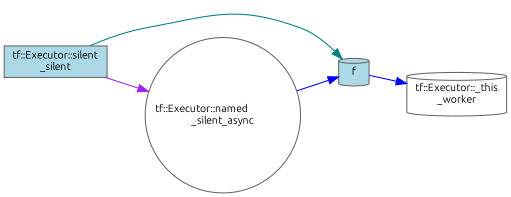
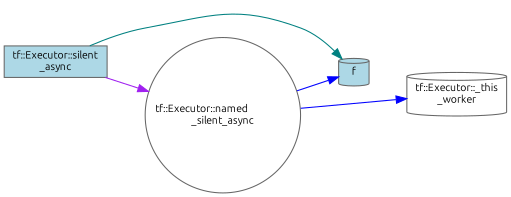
node "tf::Executor::silent _silent": label "tf::Executor::silent _silent" -> "tf::Executor::silent _async"
edge "f" -> "tf::Executor::_this _worker": now "tf::Executor::named _silent_async" -> "tf::Executor::_this _worker"
